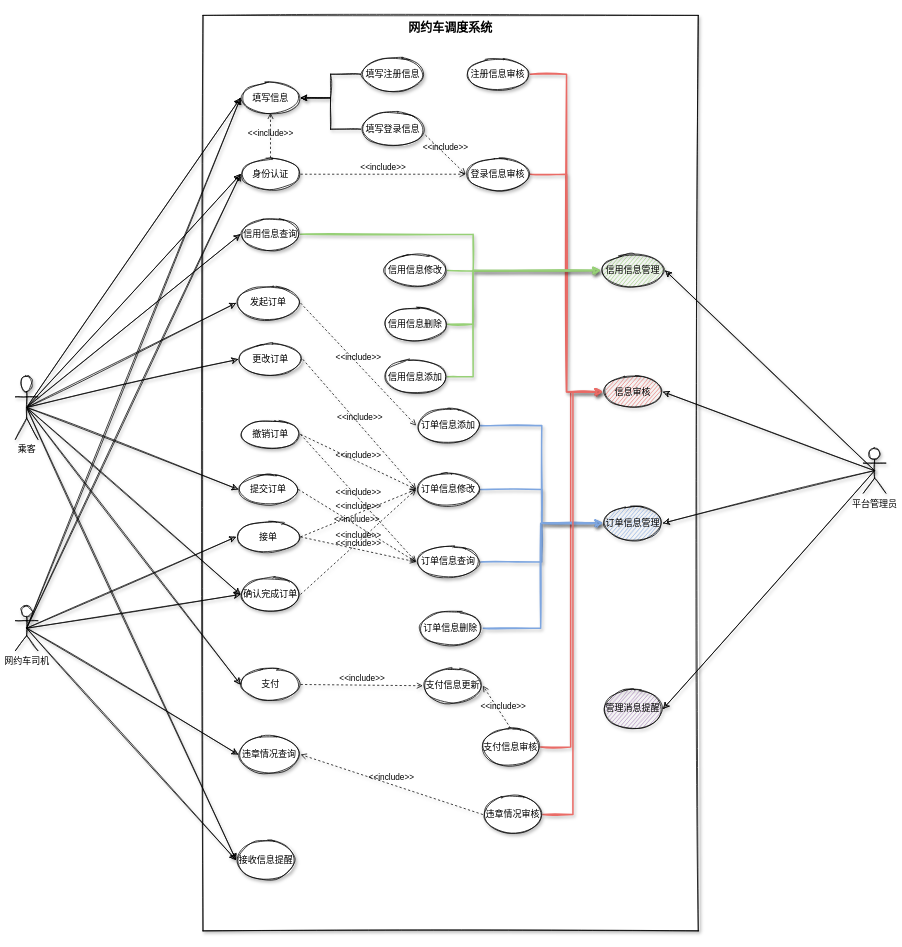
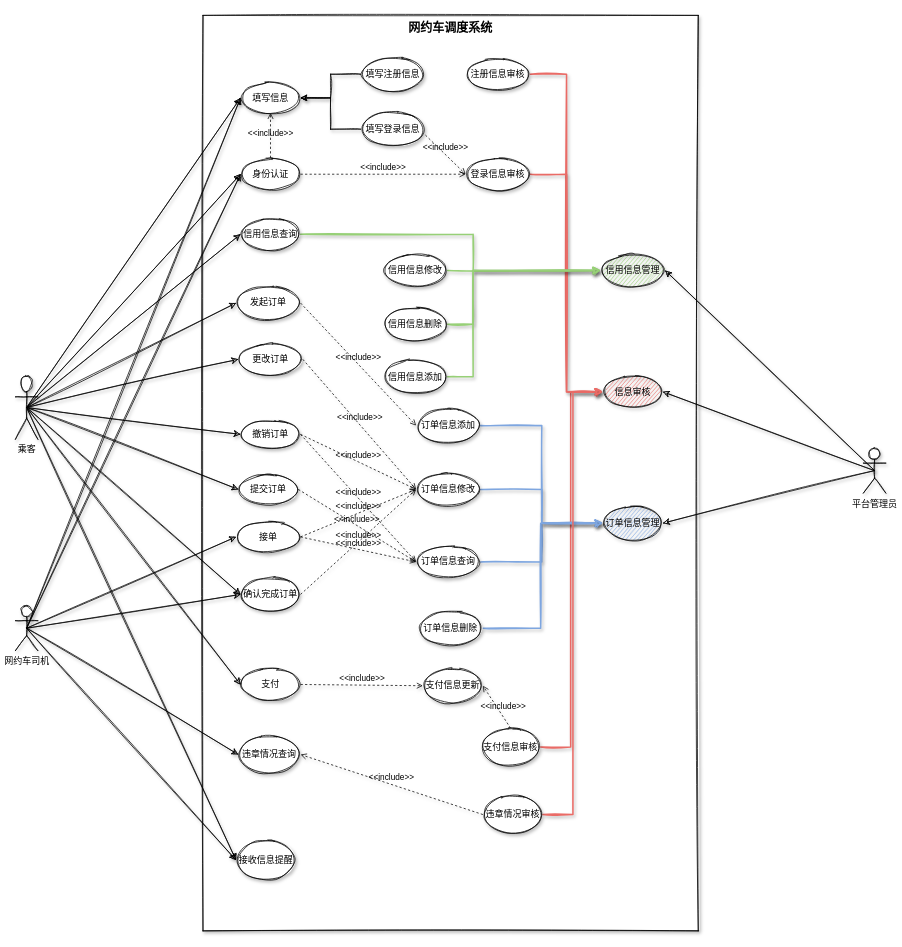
edge "乘客" -> "撤销订单": added
edge "平台管理员" -> "管理消息提醒": removed
node "管理消息提醒": removed
